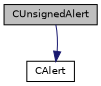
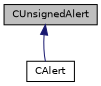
edge "CUnsignedAlert" -> "CAlert": reversed
